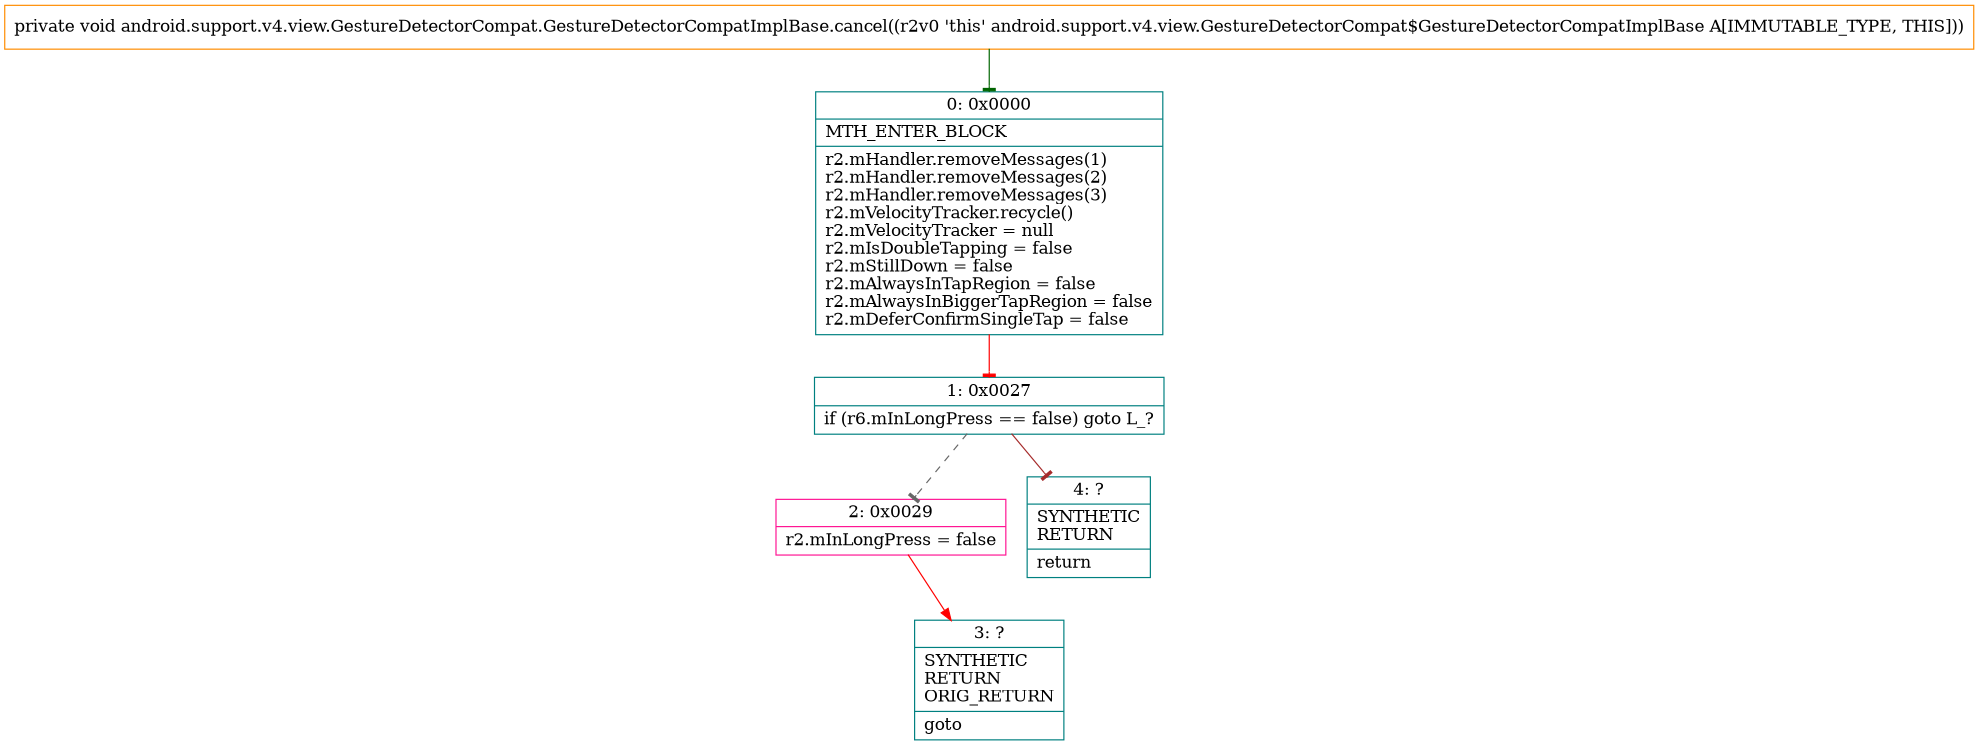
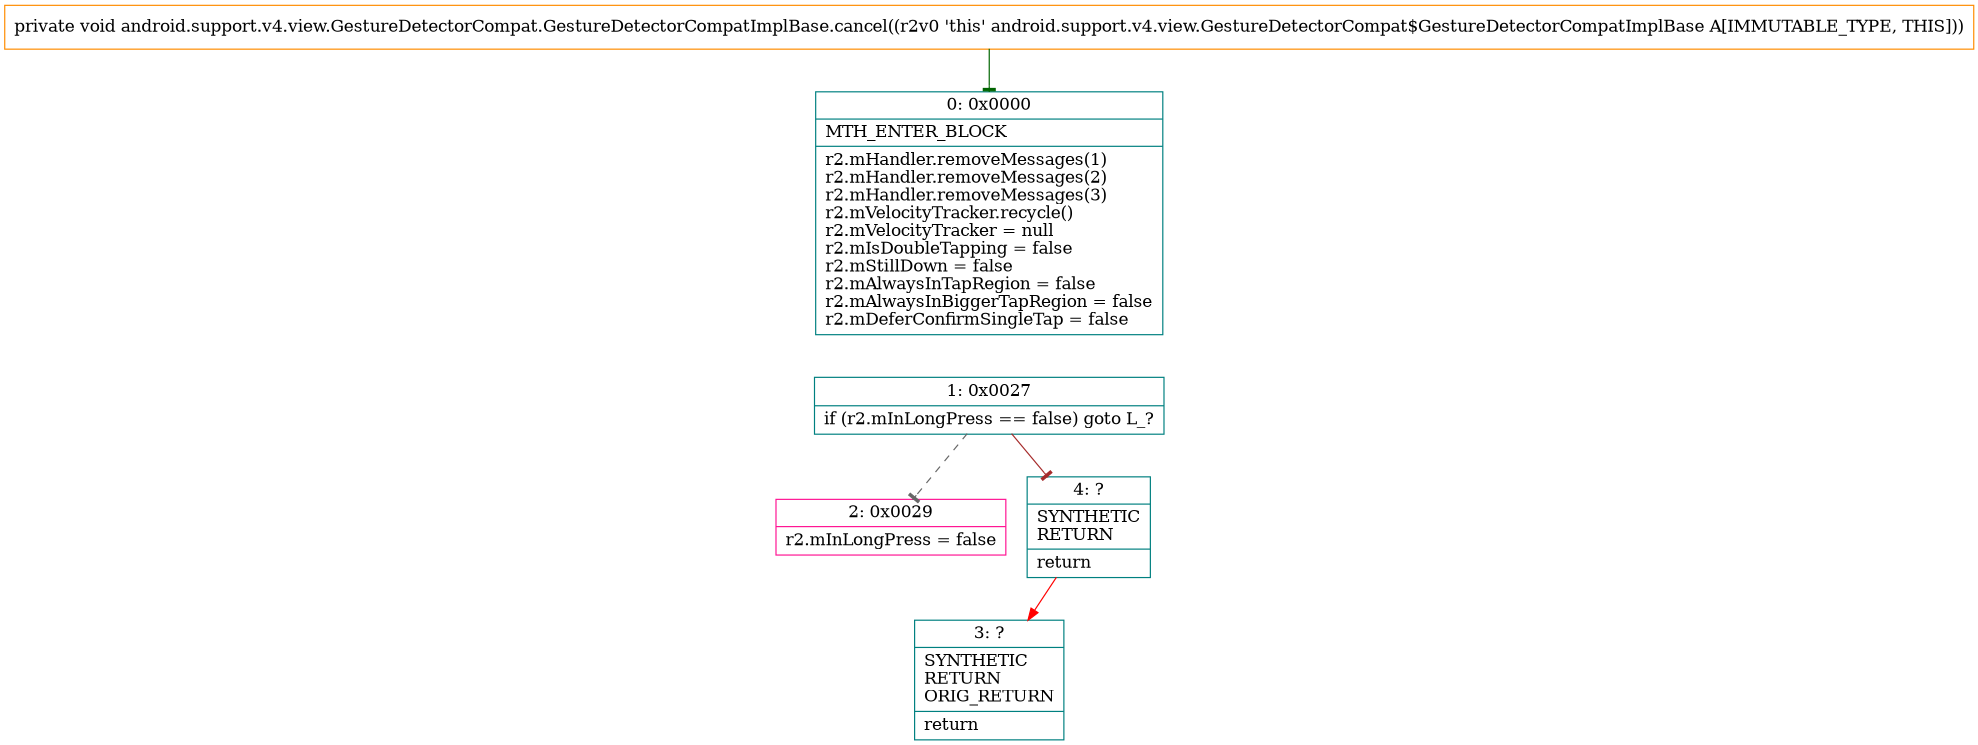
edge "0: 0x0000" -> "1: 0x0027": removed
node "1: 0x0027": text "if (r6.mInLongPress == false) goto L_?" -> "if (r2.mInLongPress == false) goto L_?"
edge "2: 0x0029" -> "3: ?": now "4: ?" -> "3: ?"
node "3: ?": text "goto" -> "return"
